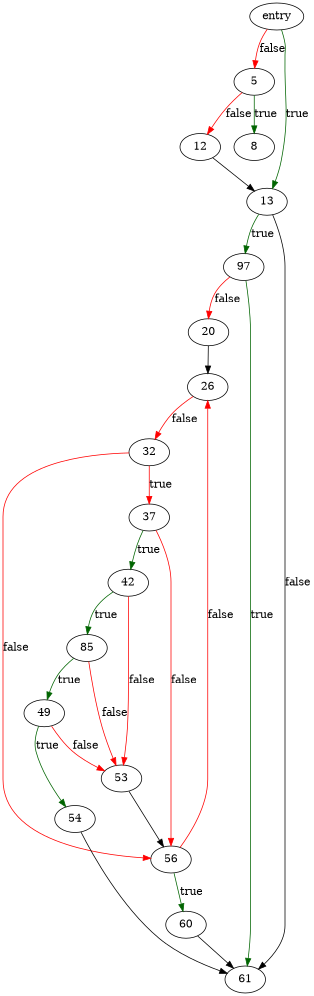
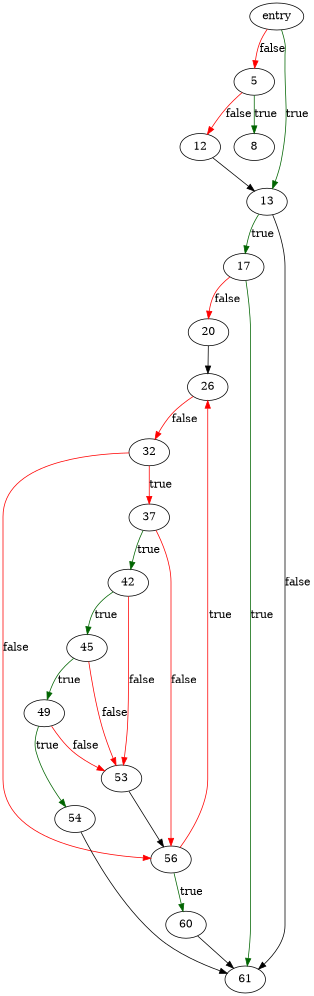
node "97": label "97" -> "17"
edge "56" -> "26": label "false" -> "true"
node "85": label "85" -> "45"
